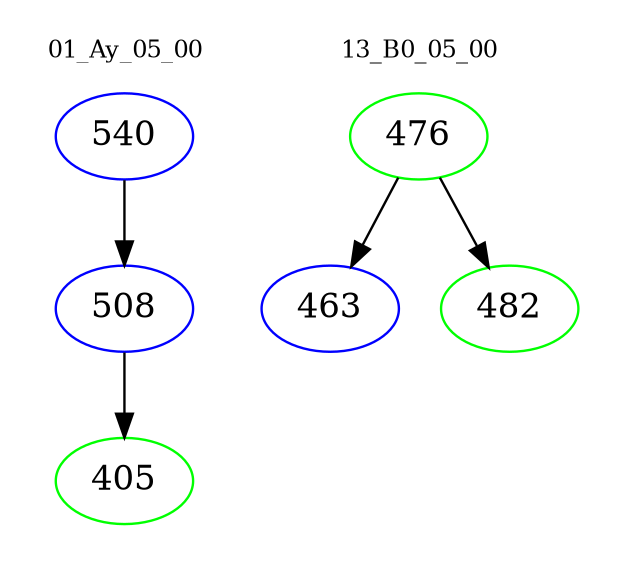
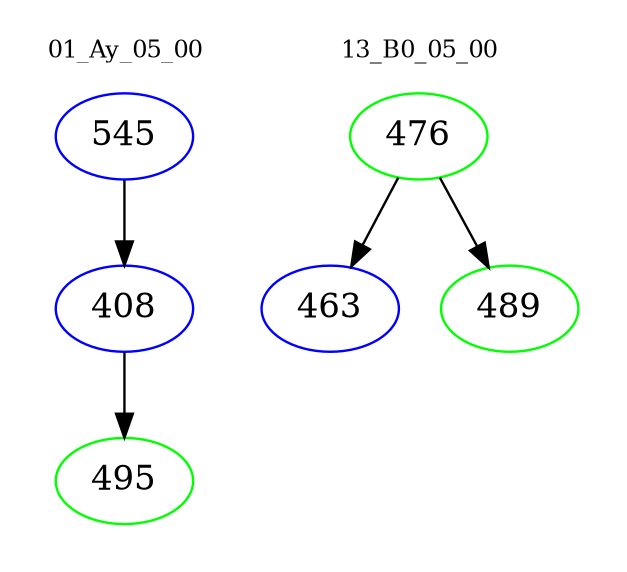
node "540": label "540" -> "545"
node "508": label "508" -> "408"
node "482": label "482" -> "489"
node "405": label "405" -> "495"
